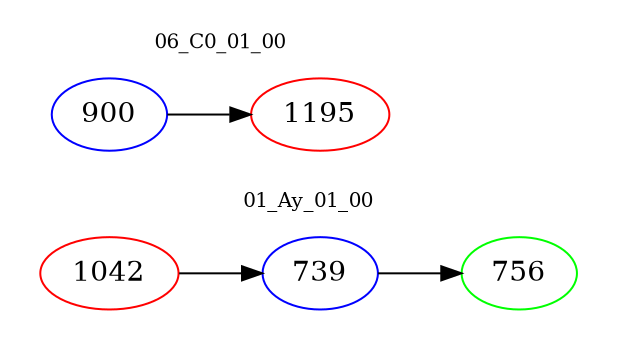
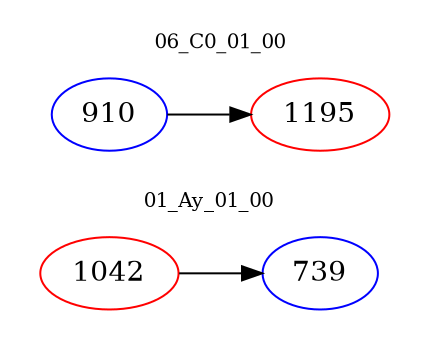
node "900": label "900" -> "910"
node "756": removed
